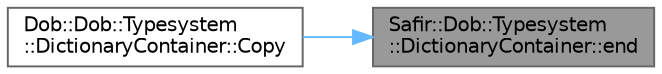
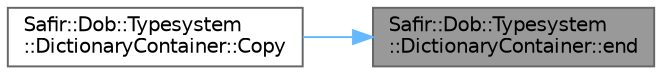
node "Dob::Dob::Typesystem ::DictionaryContainer::Copy": label "Dob::Dob::Typesystem ::DictionaryContainer::Copy" -> "Safir::Dob::Typesystem ::DictionaryContainer::Copy"
